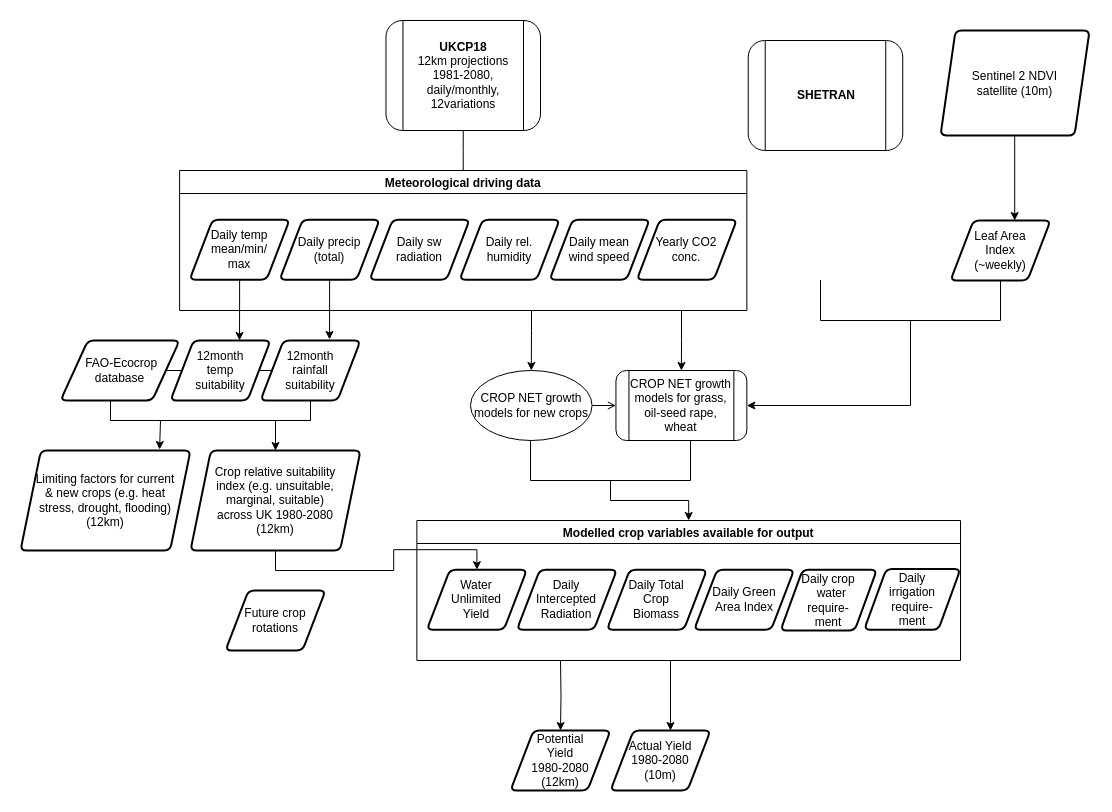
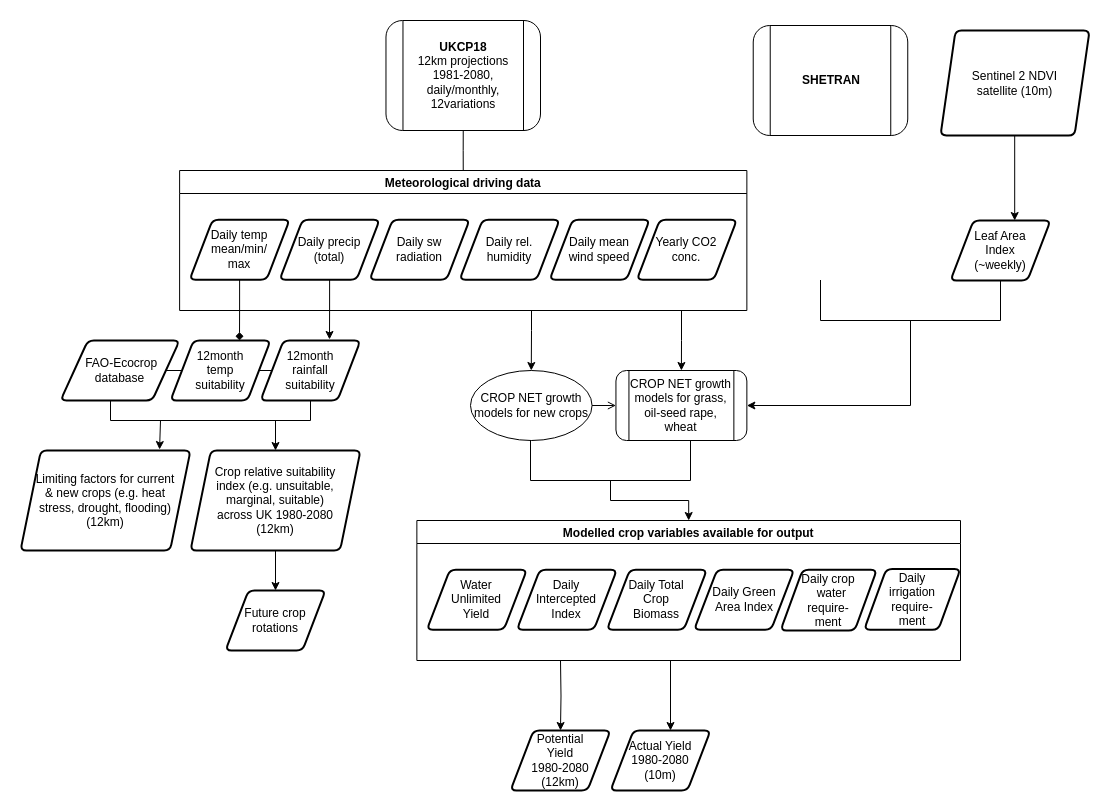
node "SHETRAN": moved (825, 96) -> (830, 81)
edge "Daily temp mean/min/ max" -> "12month temp suitability": arrowhead classic -> diamond
edge "Crop relative suitability index (e.g. unsuitable, marginal, suitable) across UK 1980-2080 (12km)" -> "Water Unlimited Yield": now "Crop relative suitability index (e.g. unsuitable, marginal, suitable) across UK 1980-2080 (12km)" -> "Future crop rotations"
node "Daily Intercepted Radiation": label "Daily Intercepted Radiation" -> "Daily Intercepted Index"
